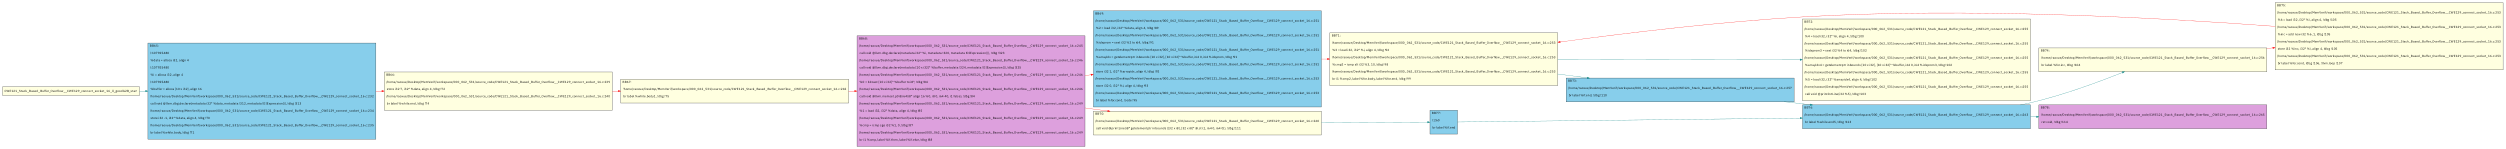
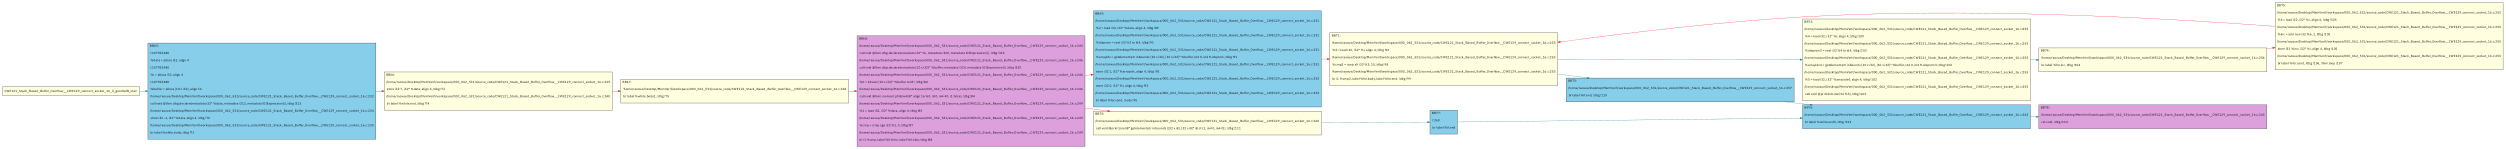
edge "BB76:" -> "BB74:": now "BB72:" -> "BB74:"
